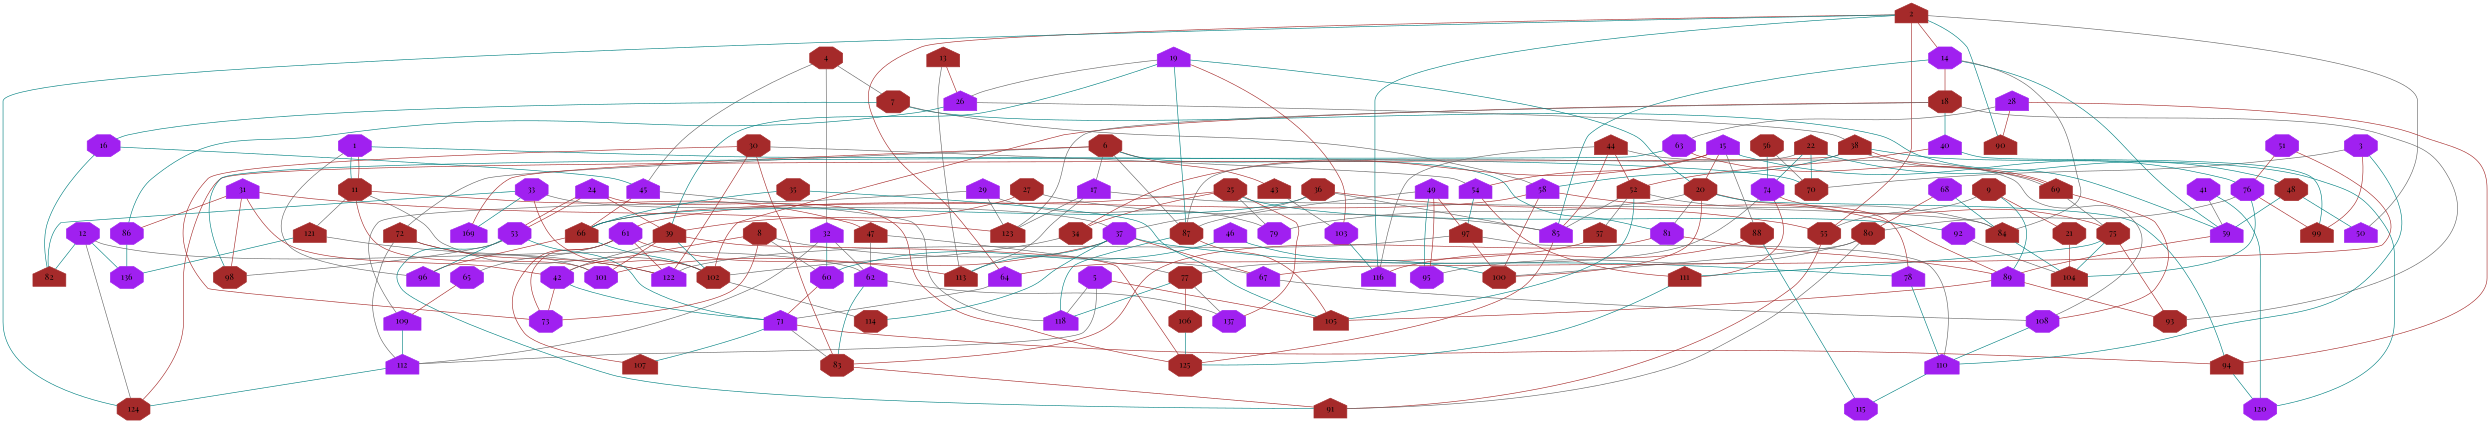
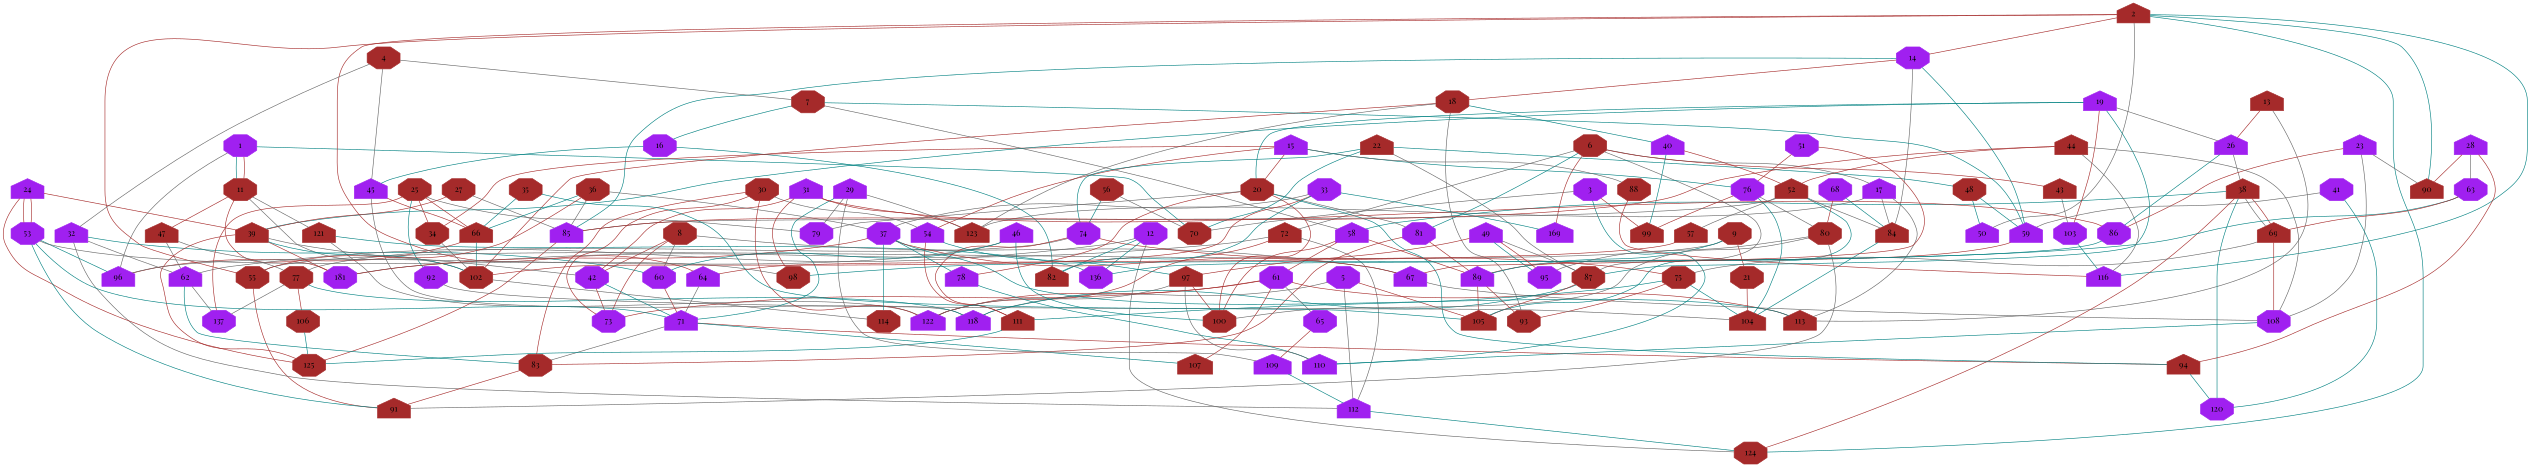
node "23": added
edge "46" -- "96": added
node "101": label "101" -> "181"
edge "29" -- "71": added
node "115": removed
